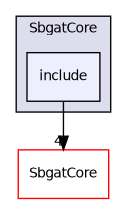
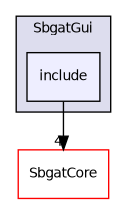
cluster "SbgatCore": label "SbgatCore" -> "SbgatGui"
